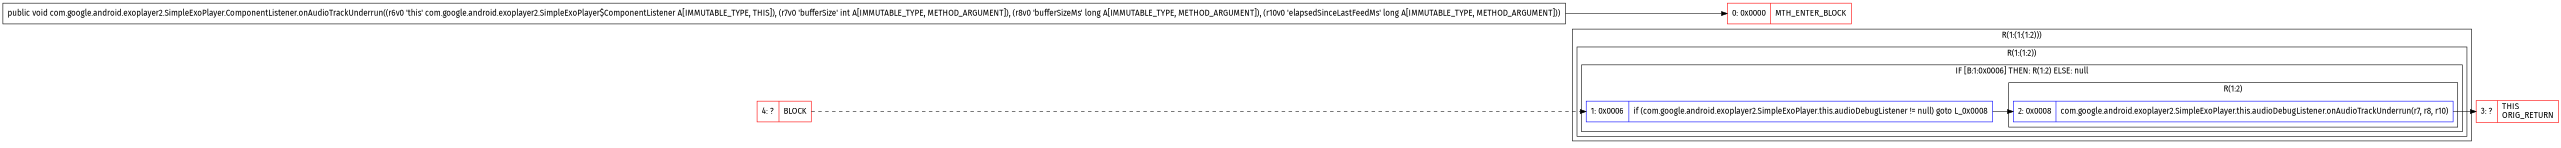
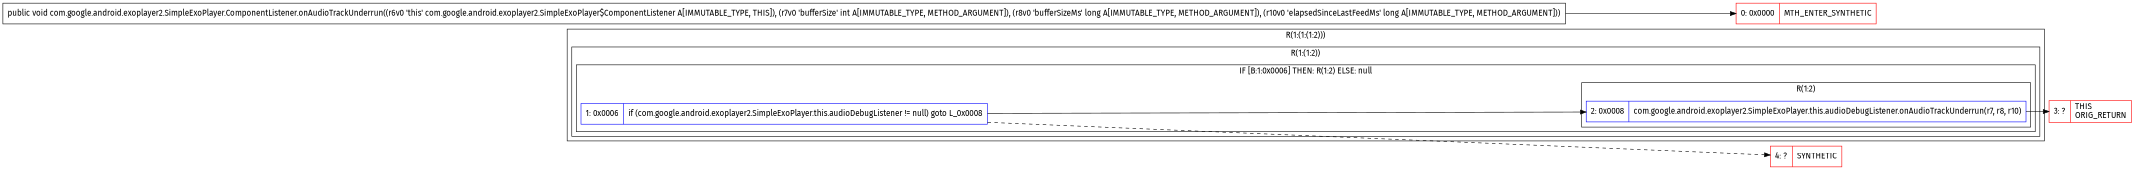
node "0: 0x0000": text "MTH_ENTER_BLOCK" -> "MTH_ENTER_SYNTHETIC"
node "4: ?": text "BLOCK" -> "SYNTHETIC"
edge "4: ?" -> "1: 0x0006": reversed
